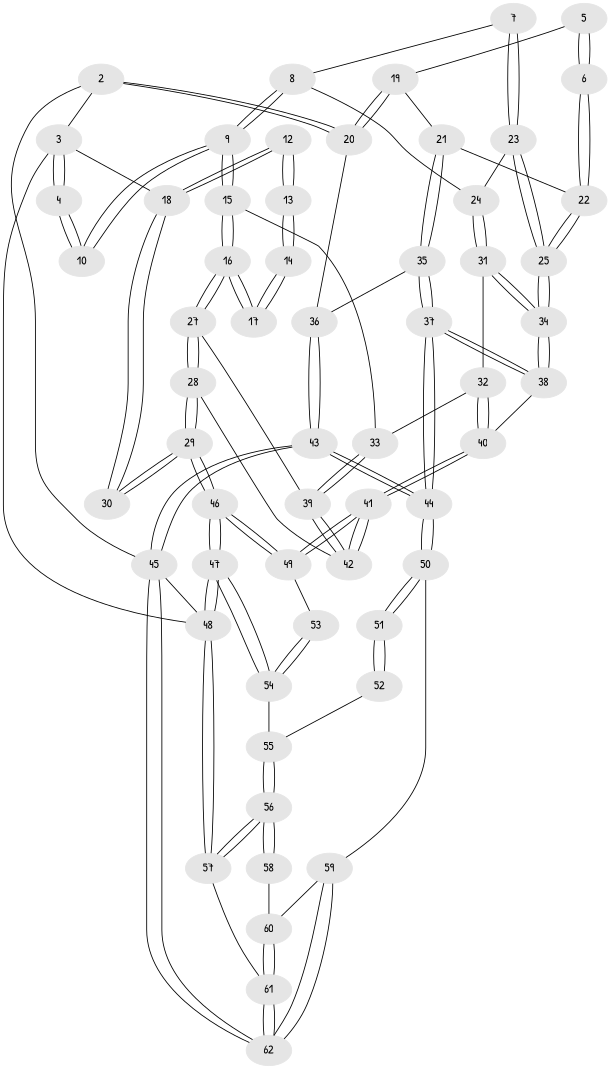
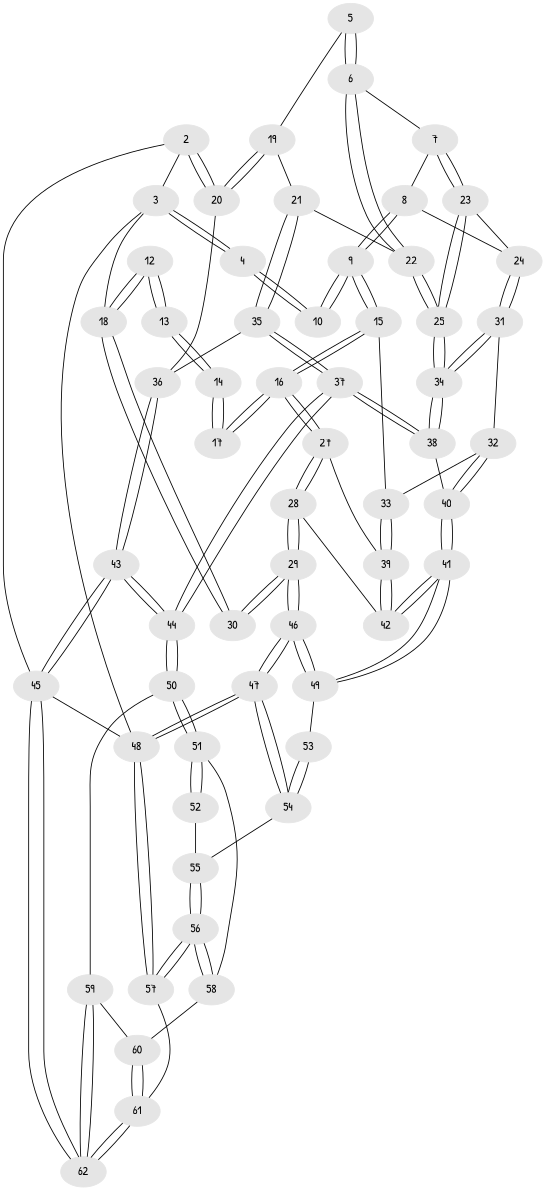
edge "6" -- "7": added
edge "51" -- "58": added
